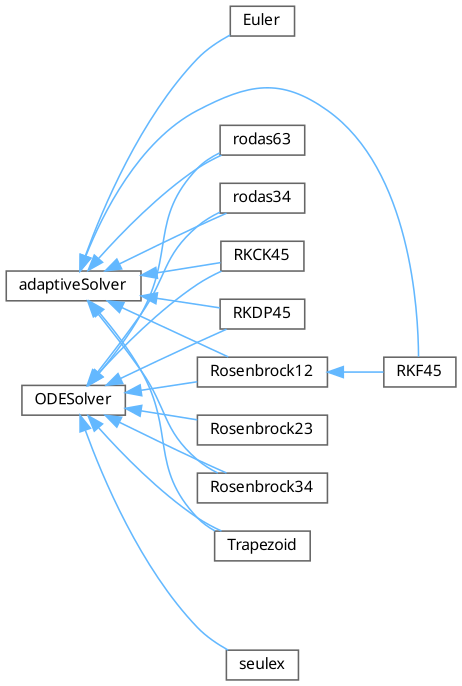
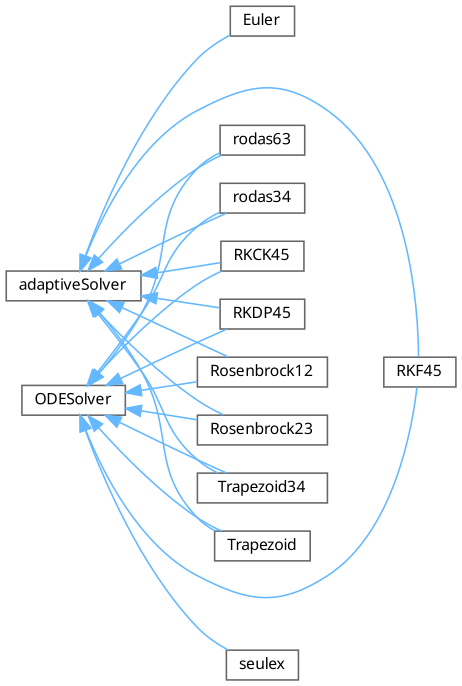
edge "Rosenbrock23" -> "adaptiveSolver": added
edge "RKF45" -> "Rosenbrock12": now "RKF45" -> "ODESolver"
node "Rosenbrock34": label "Rosenbrock34" -> "Trapezoid34"
